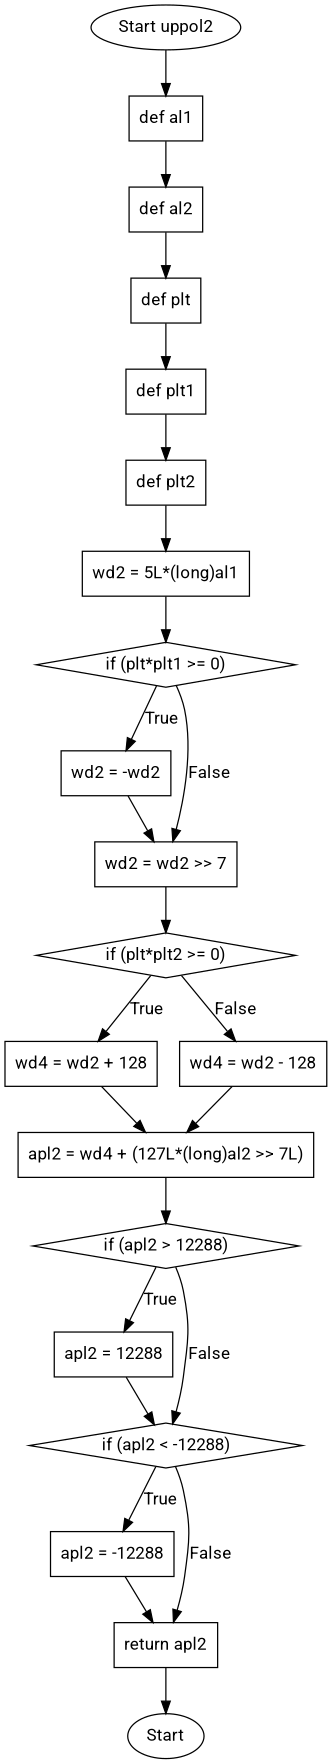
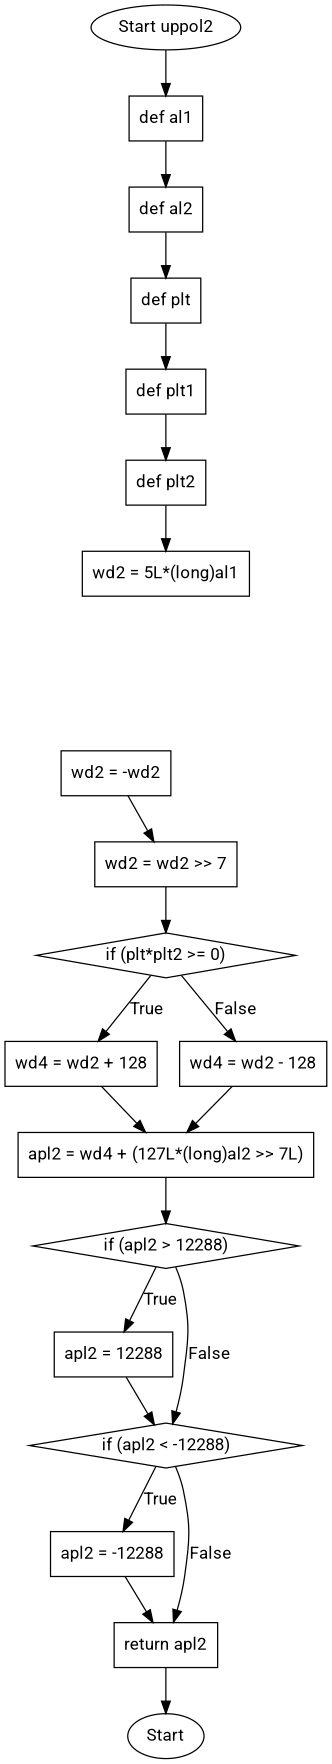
node "if (plt*plt1 >= 0)": removed
